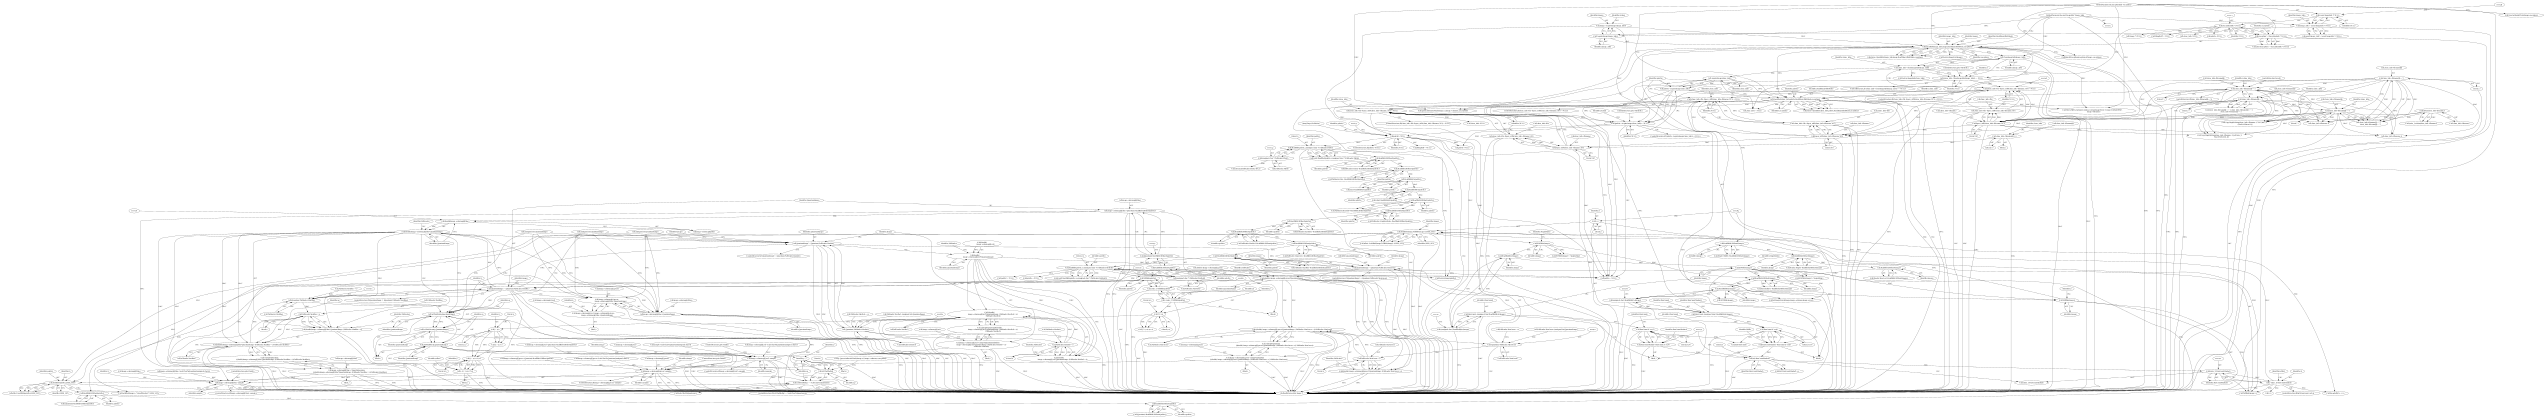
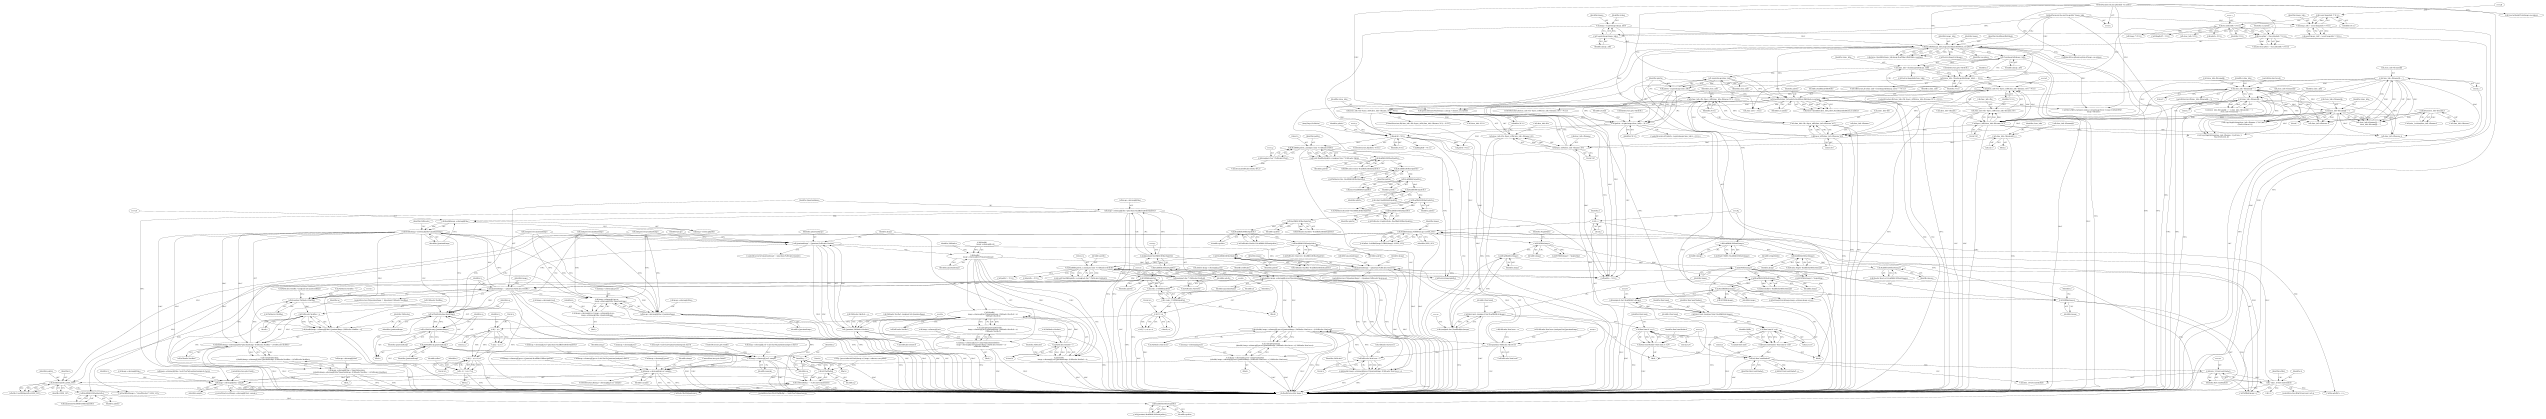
edge "(MethodParameterIn,ExceptionInfo *exception)" -> "(Call,(const ImageInfo *) NULL)": now "(MethodParameterIn,ExceptionInfo *exception)" -> "1000119"
node "(Call,PalHeader.FileId)": removed
node "(Call,PalHeader.MaxBlue=(unsigned int) QuantumRange)": added
node "(ControlStructure,if(image->colormap[i].red!=sample))": removed
